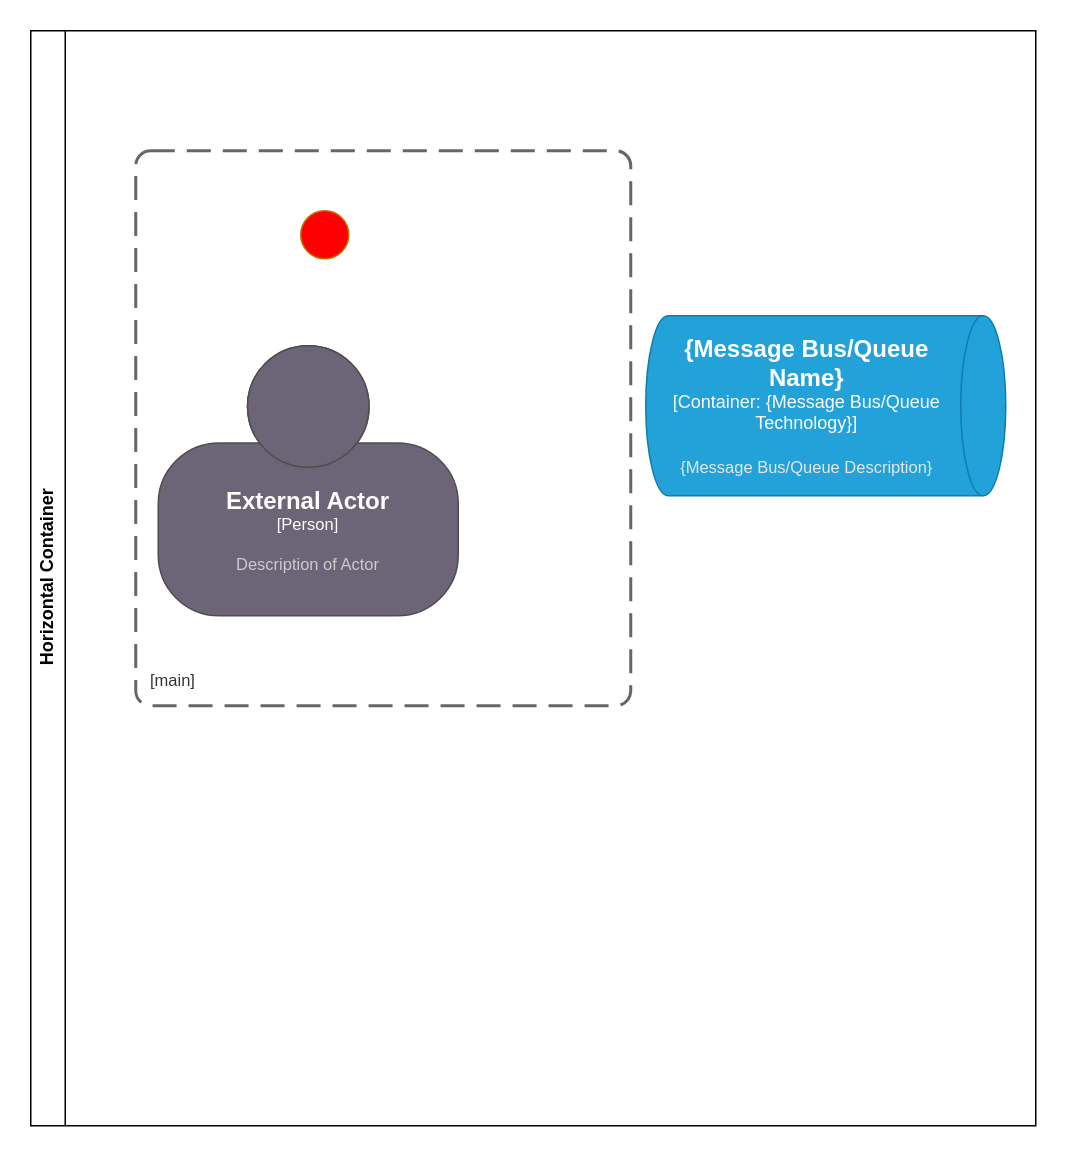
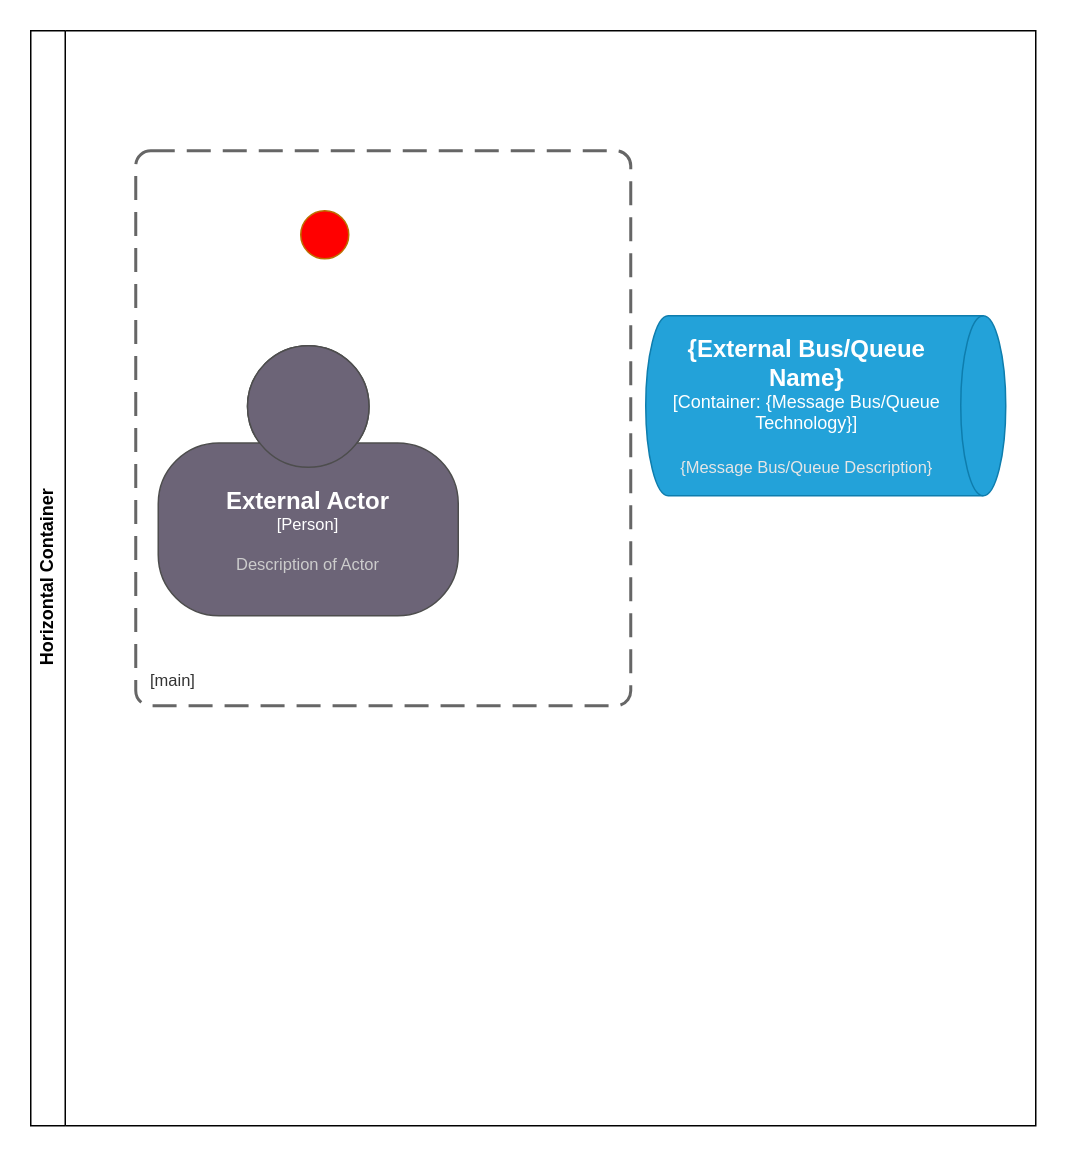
node "{Message Bus/Queue Name} [Container: {Message Bus/Queue Technology}] {Message Bus/Queue Description}": label "{Message Bus/Queue Name} [Container: {Message Bus/Queue Technology}] {Message Bus/Queue Description}" -> "{External Bus/Queue Name} [Container: {Message Bus/Queue Technology}] {Message Bus/Queue Description}"
